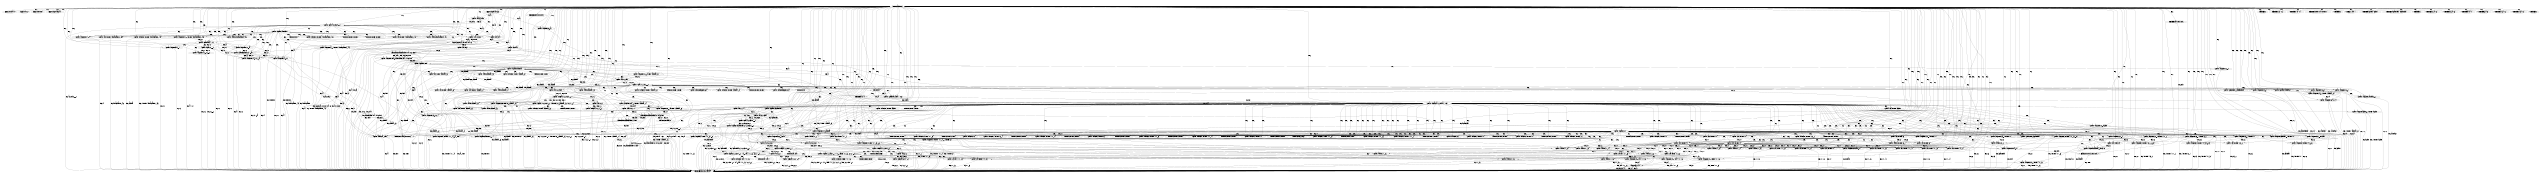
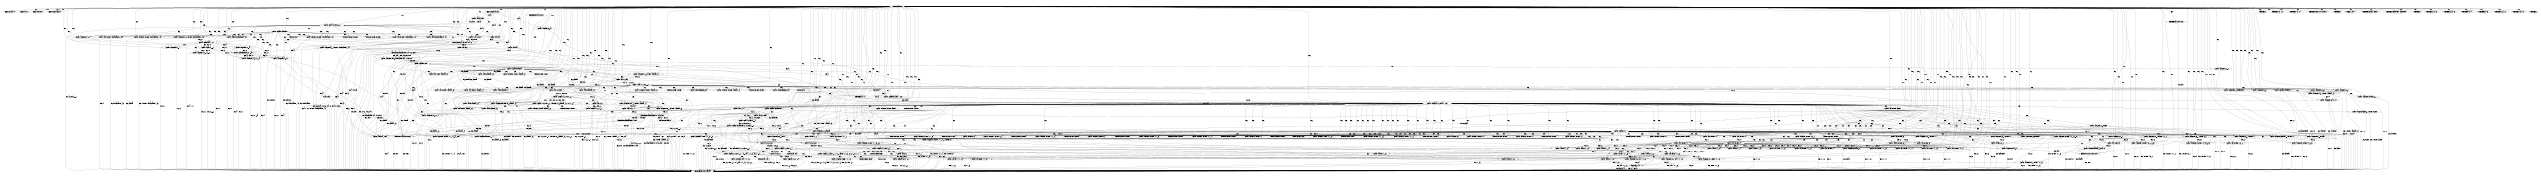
edge "(strlen,strlen(a1))" -> "(IDENTIFIER,a4,if ( a4 ))": now "(METHOD,cache_insert)" -> "(IDENTIFIER,a4,if ( a4 ))"
edge "(<operator>.cast,(int)v28)" -> "(cache_scan_free,cache_scan_free(0, 0, time1))": now "(<operator>.equals,(v18 & 0xC) == 0)" -> "(cache_scan_free,cache_scan_free(0, 0, time1))"
edge "(<operator>.logicalNot,!bignames_left)" -> "(<operator>.preDecrement,--bignames_left)": label "DDG: bignames_left" -> "DDG: strcpy_left"
